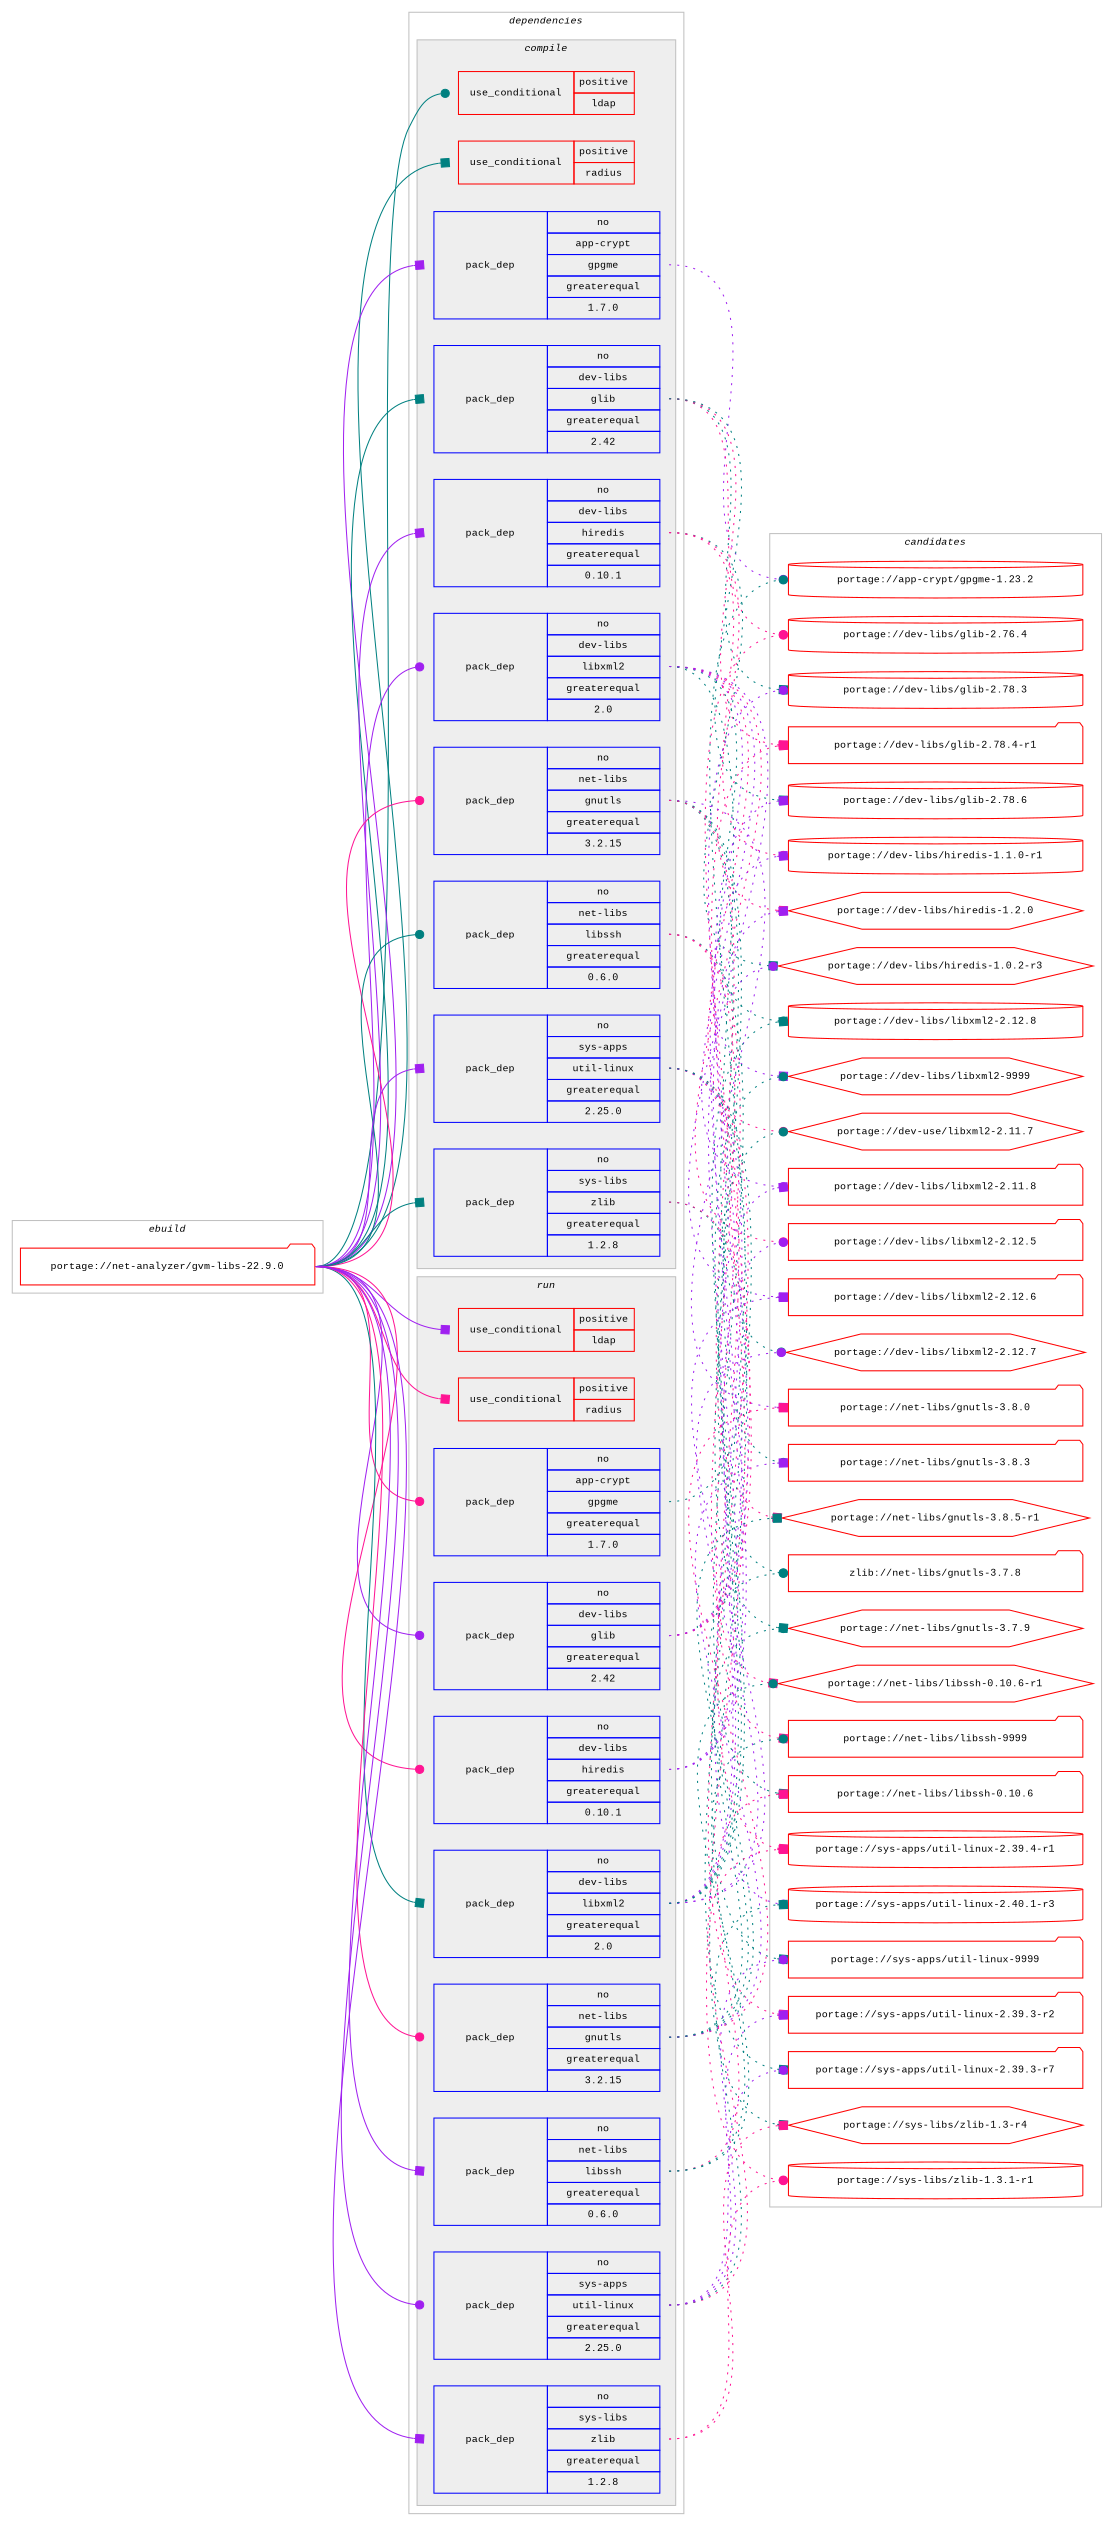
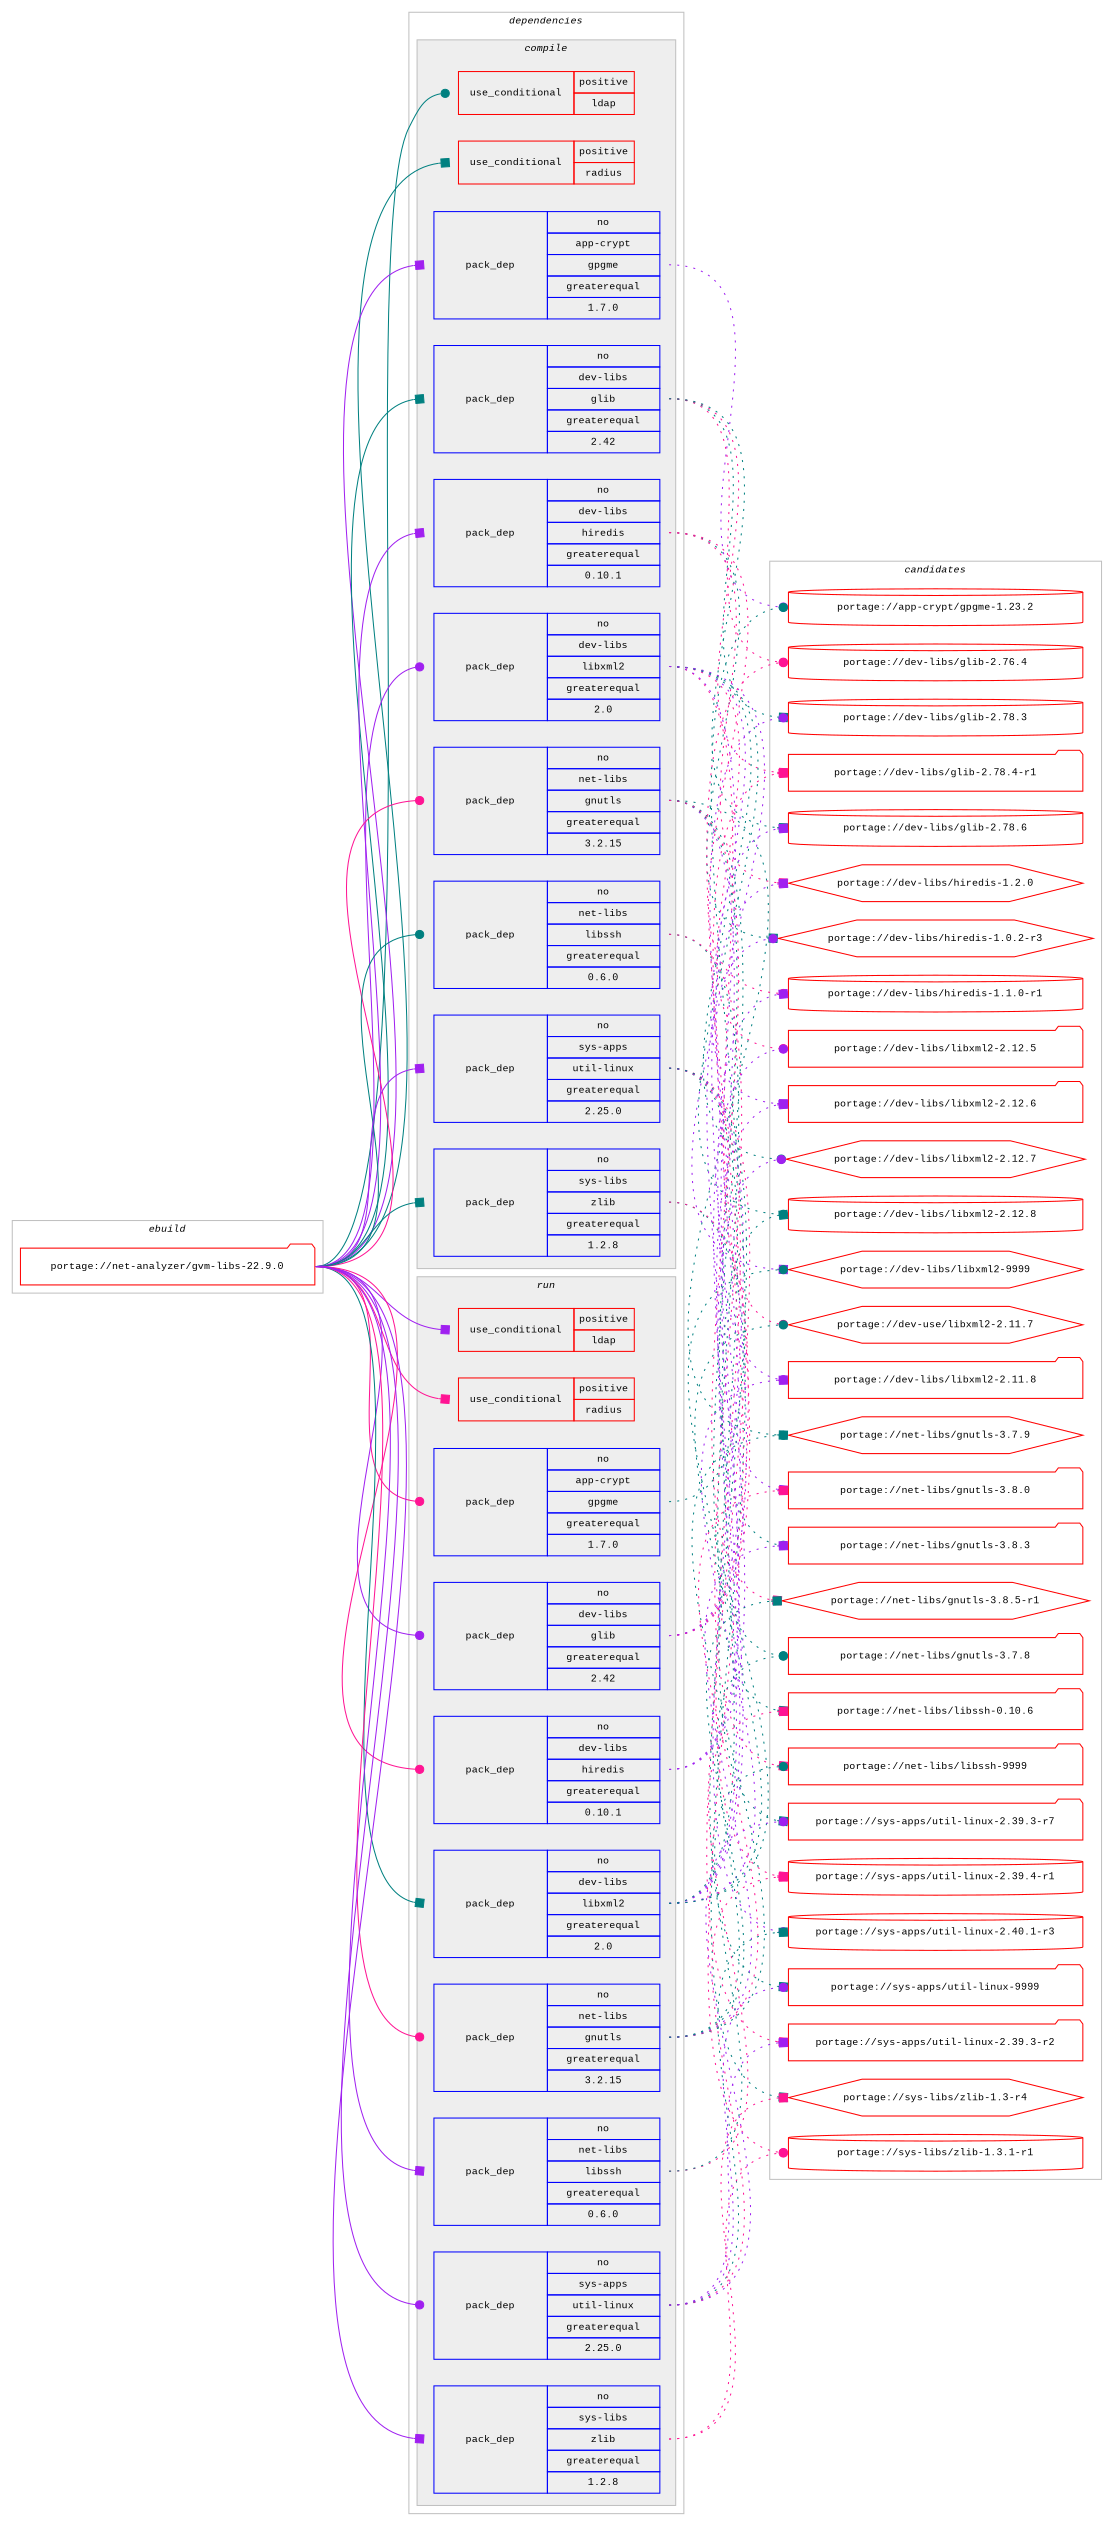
node "zlib://net-libs/gnutls-3.7.8": label "zlib://net-libs/gnutls-3.7.8" -> "portage://net-libs/gnutls-3.7.8"
node "portage://net-libs/libssh-0.10.6-r1": removed
